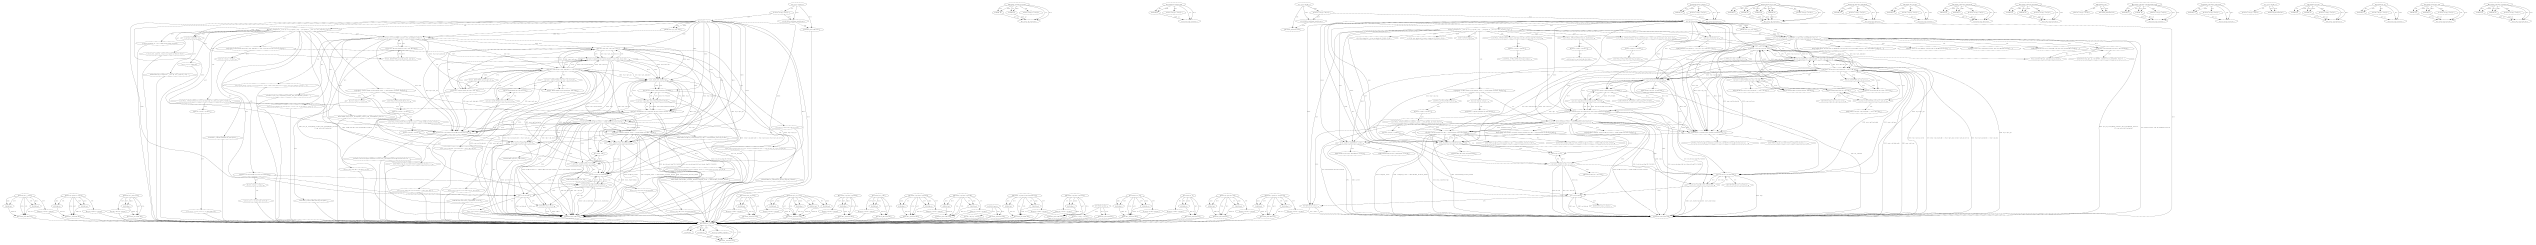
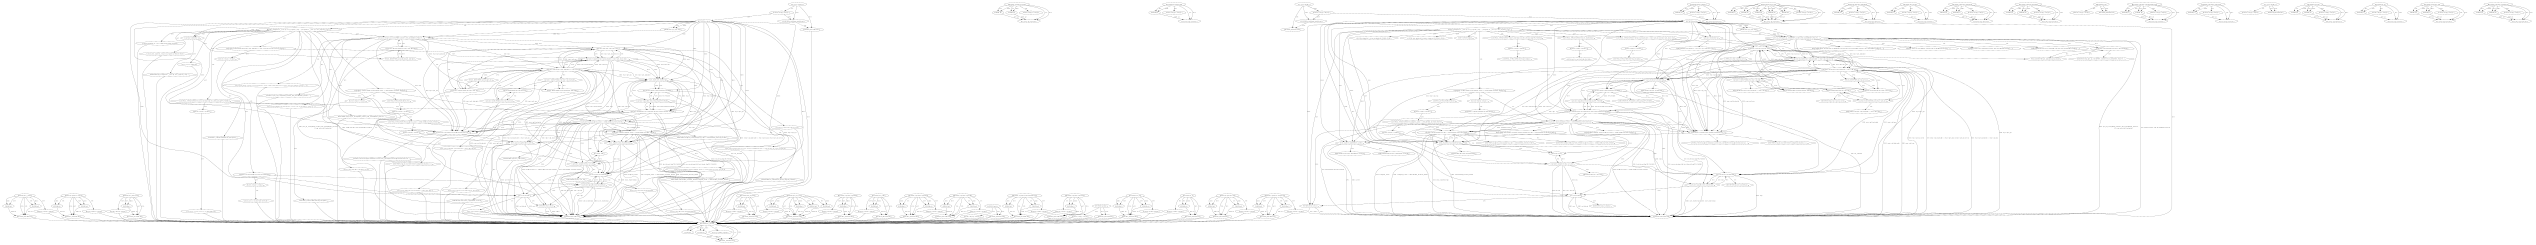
node "(PARAM,p5)": added
